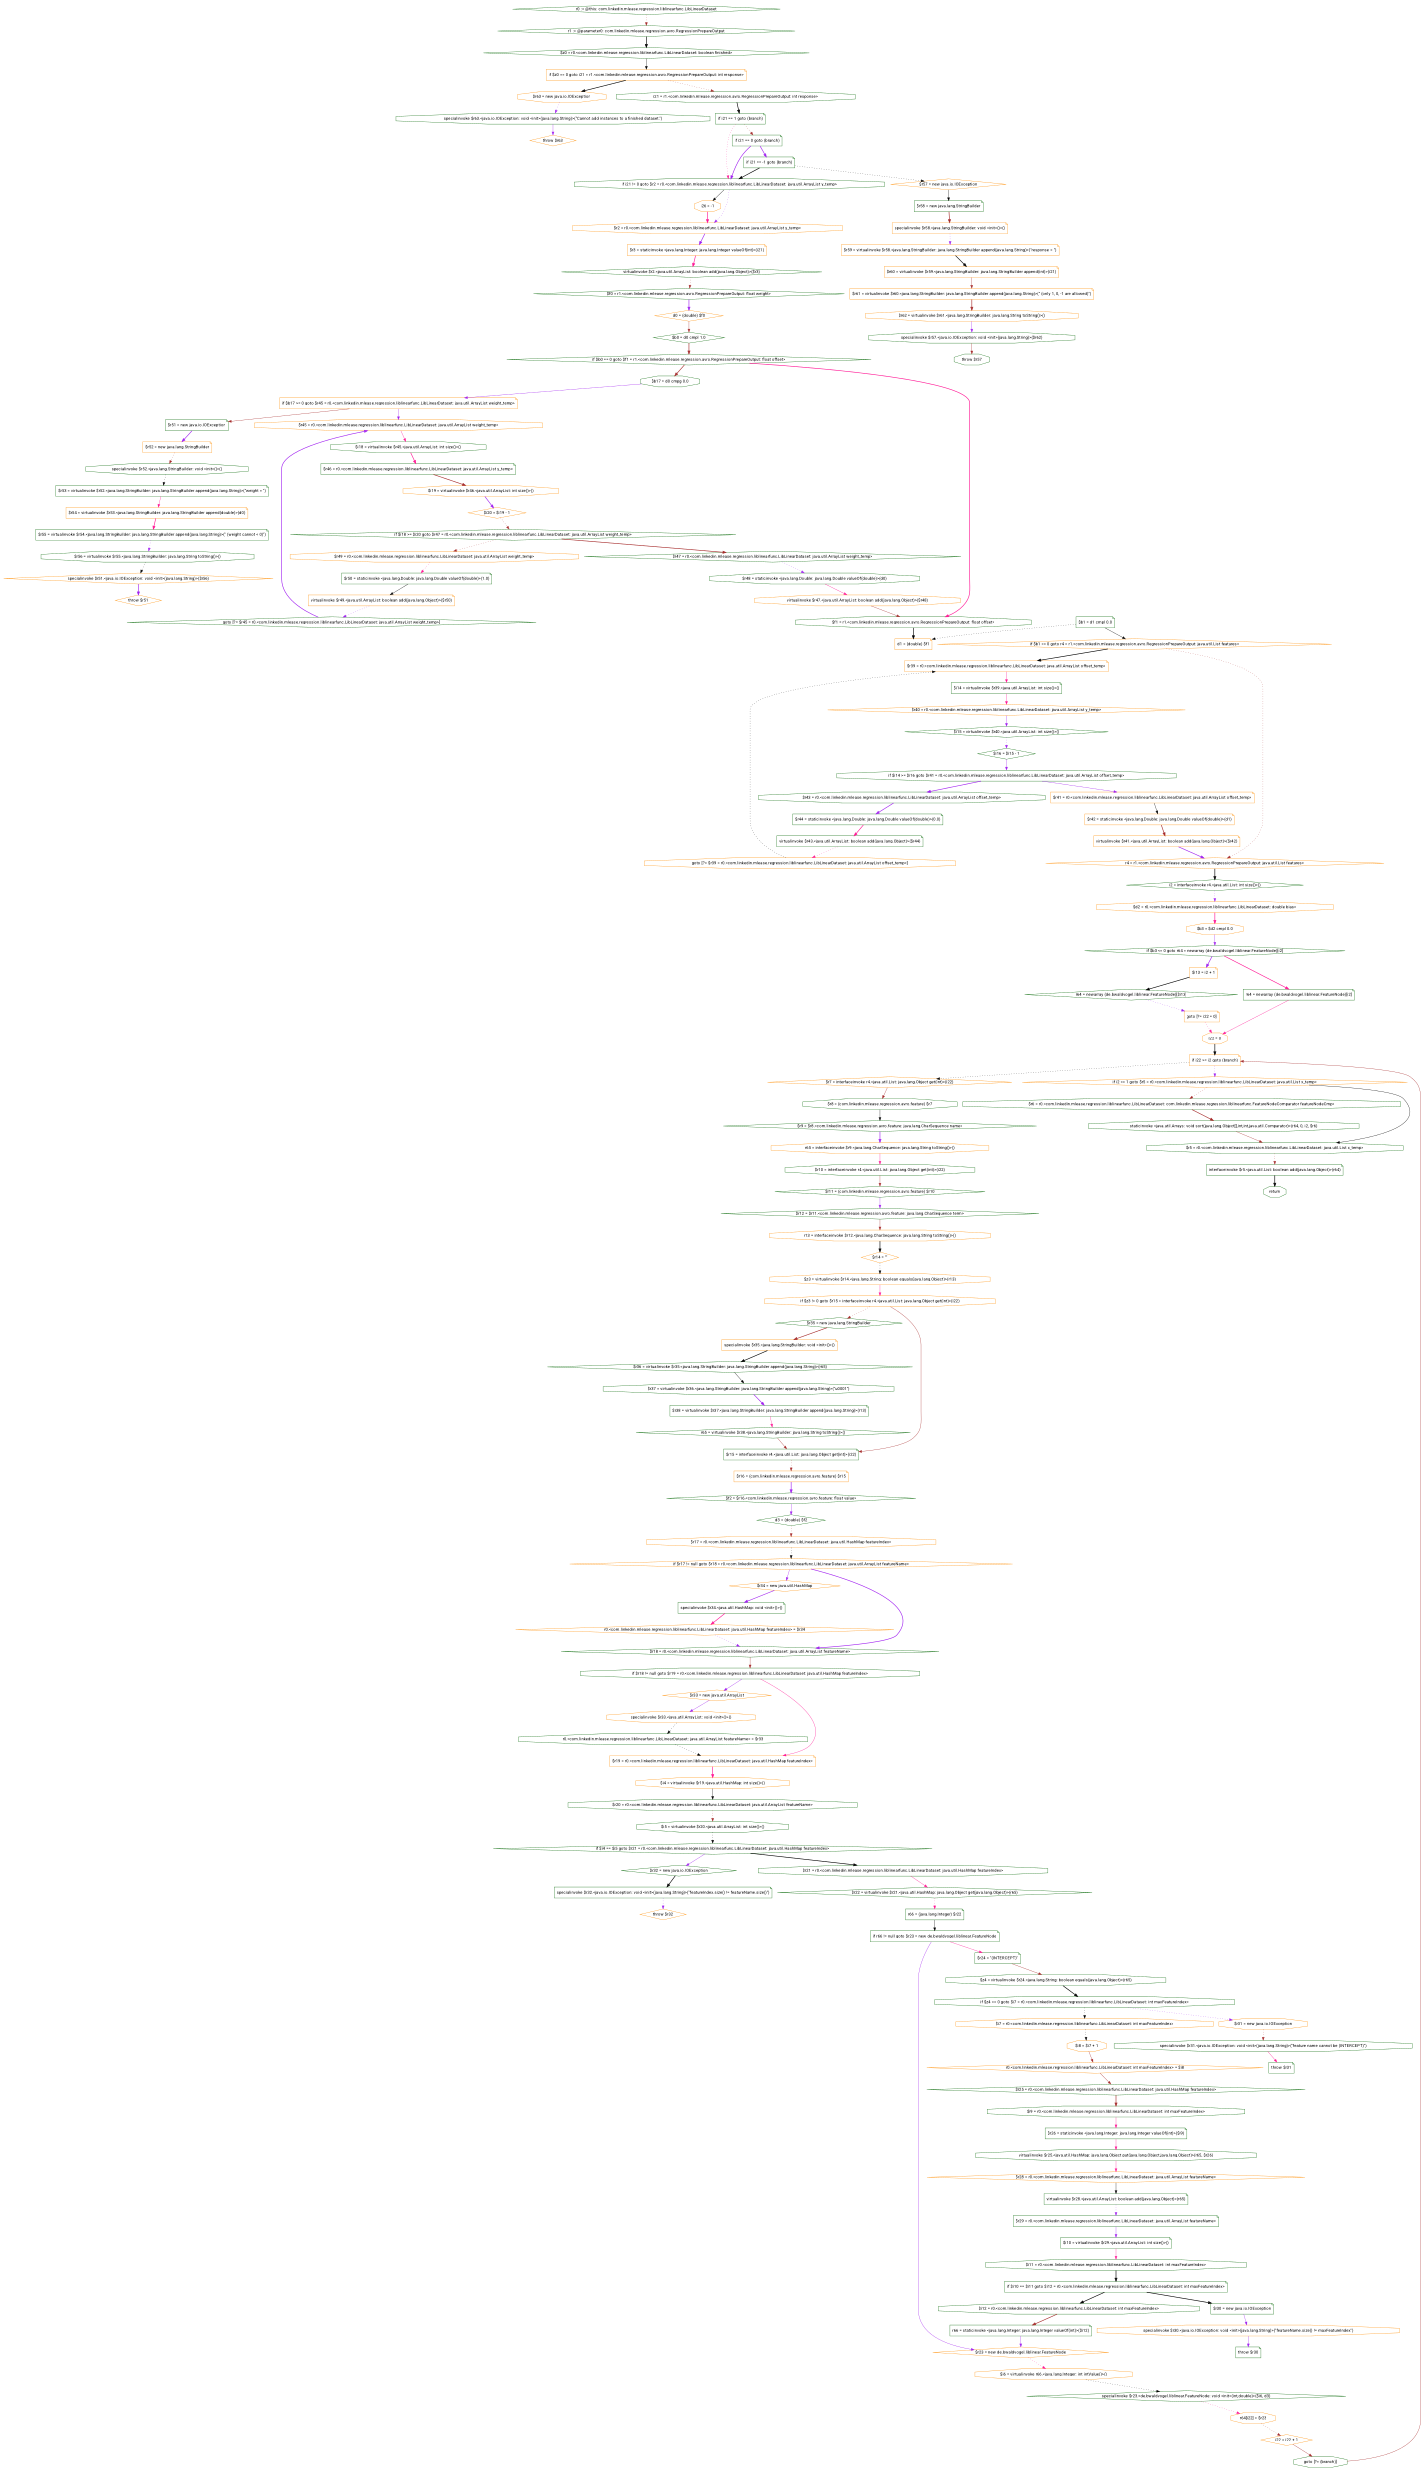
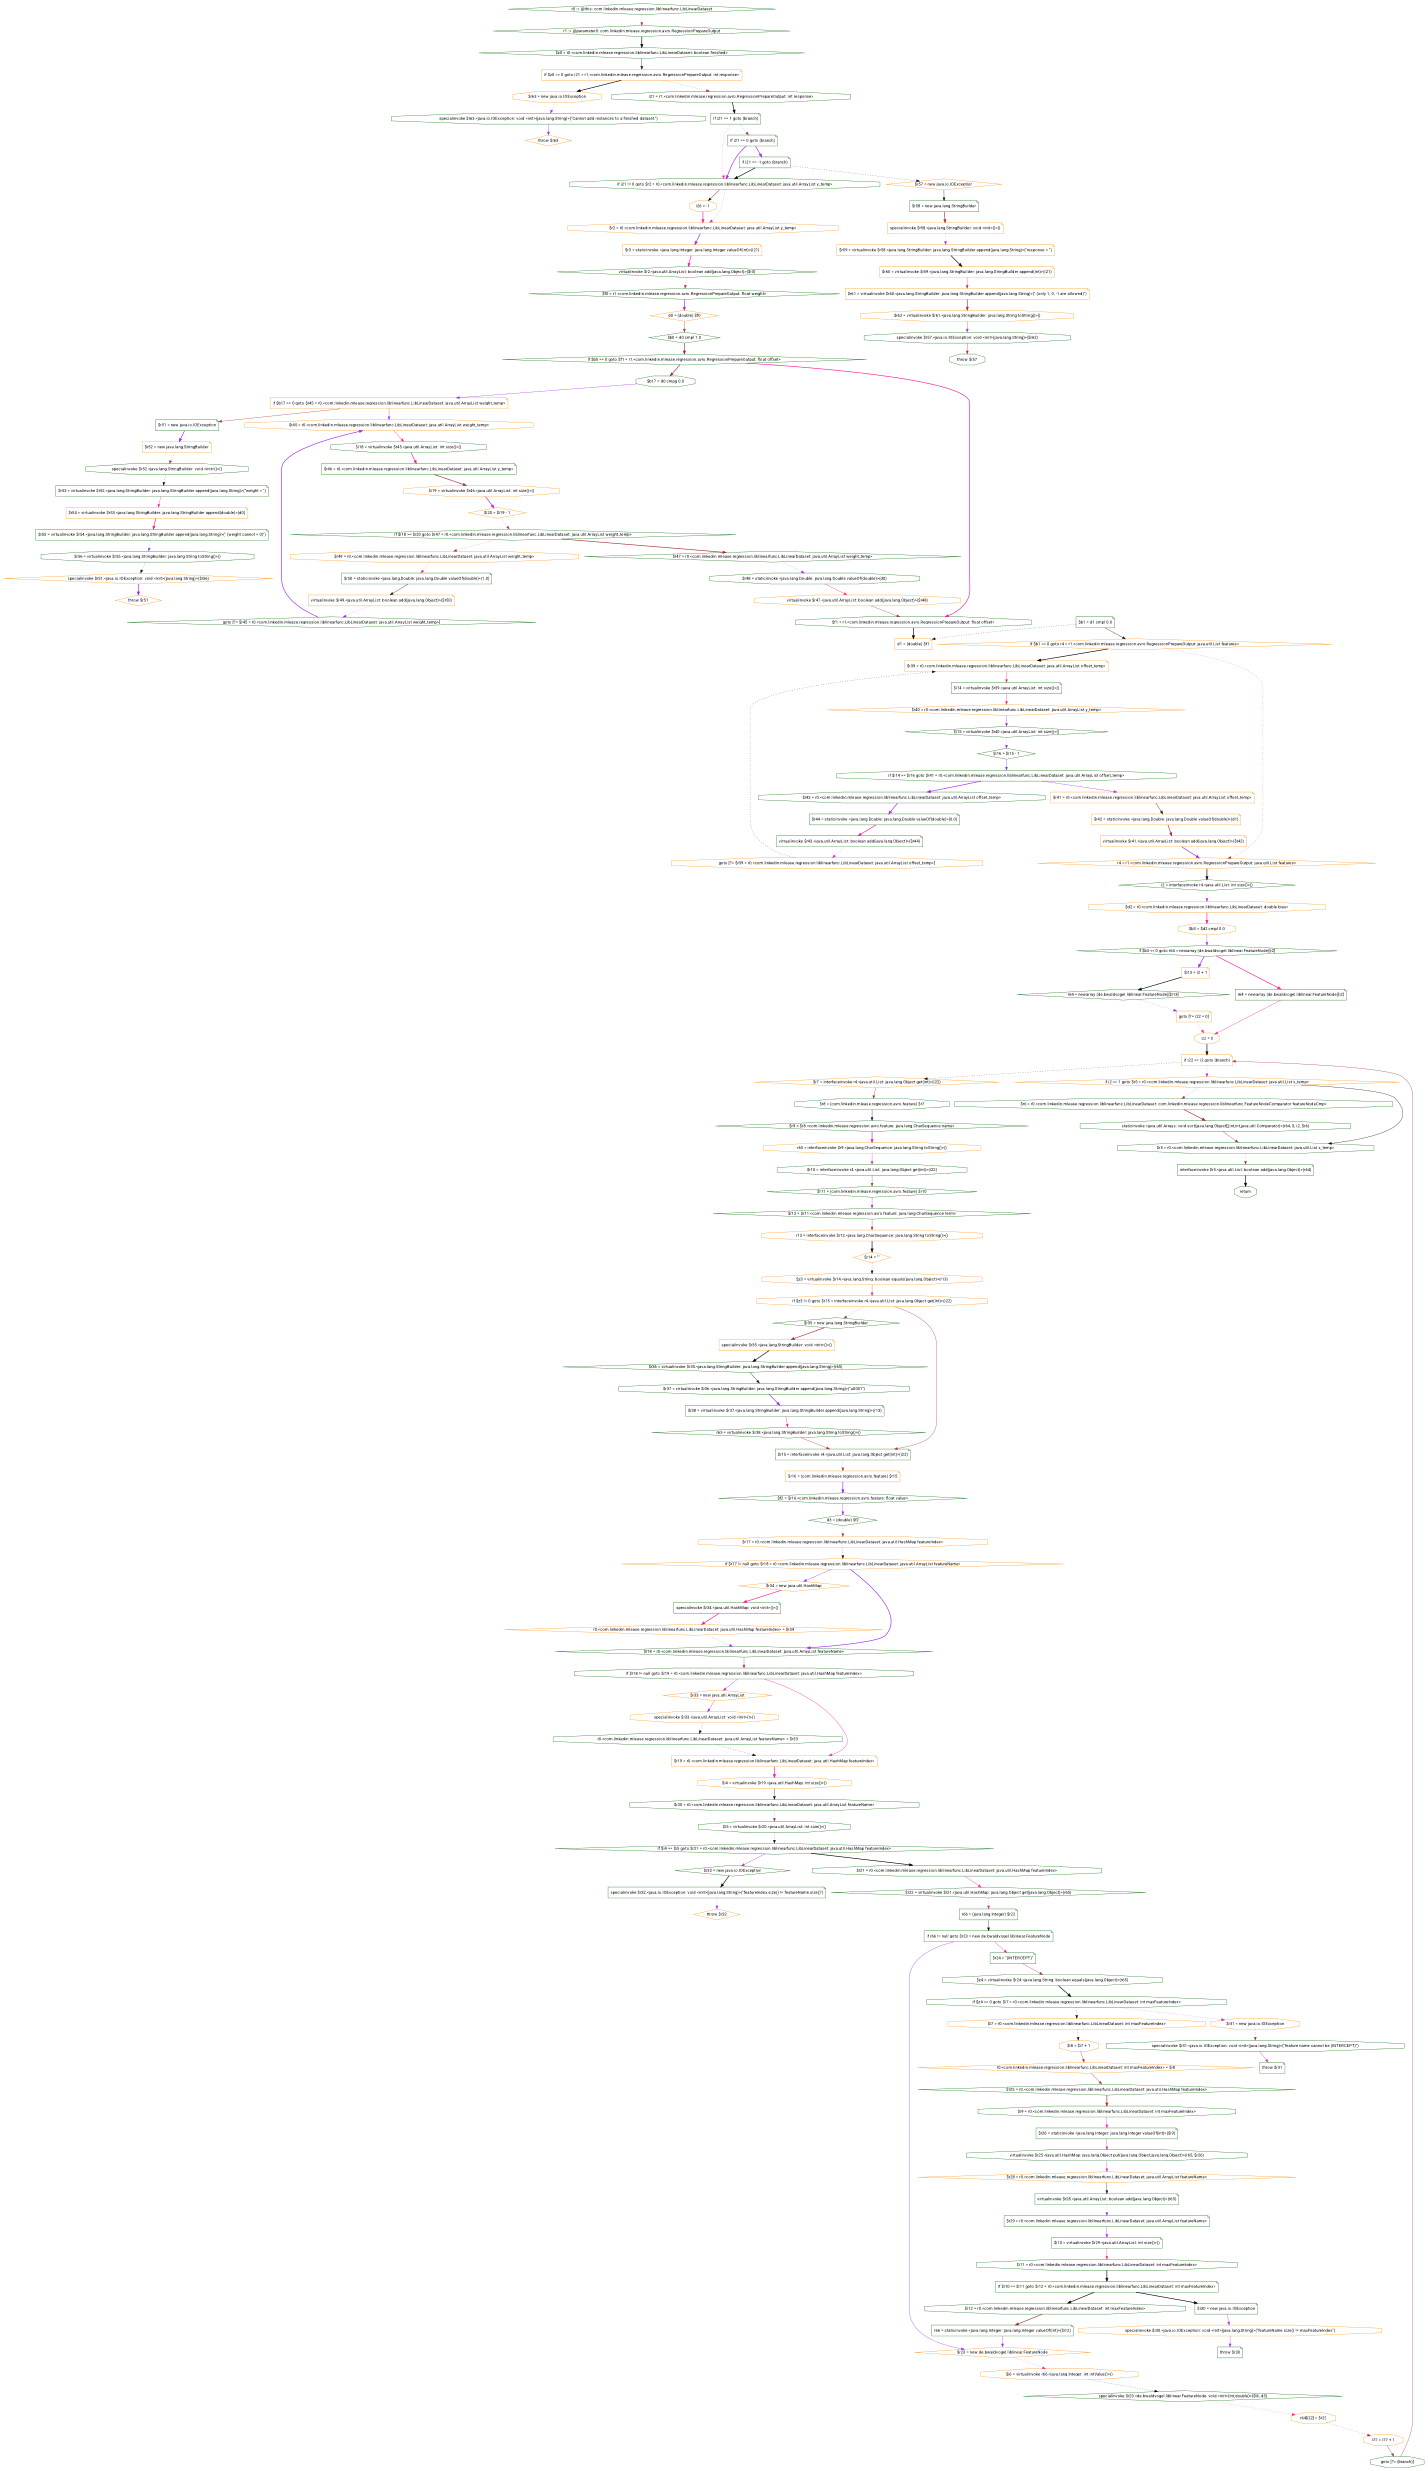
edge "$r34 = new java.util.HashMap" -> "specialinvoke $r34.<java.util.HashMap: void <init>()>()": color purple -> deeppink
node "i22 = i22 + 1": shape diamond -> octagon
